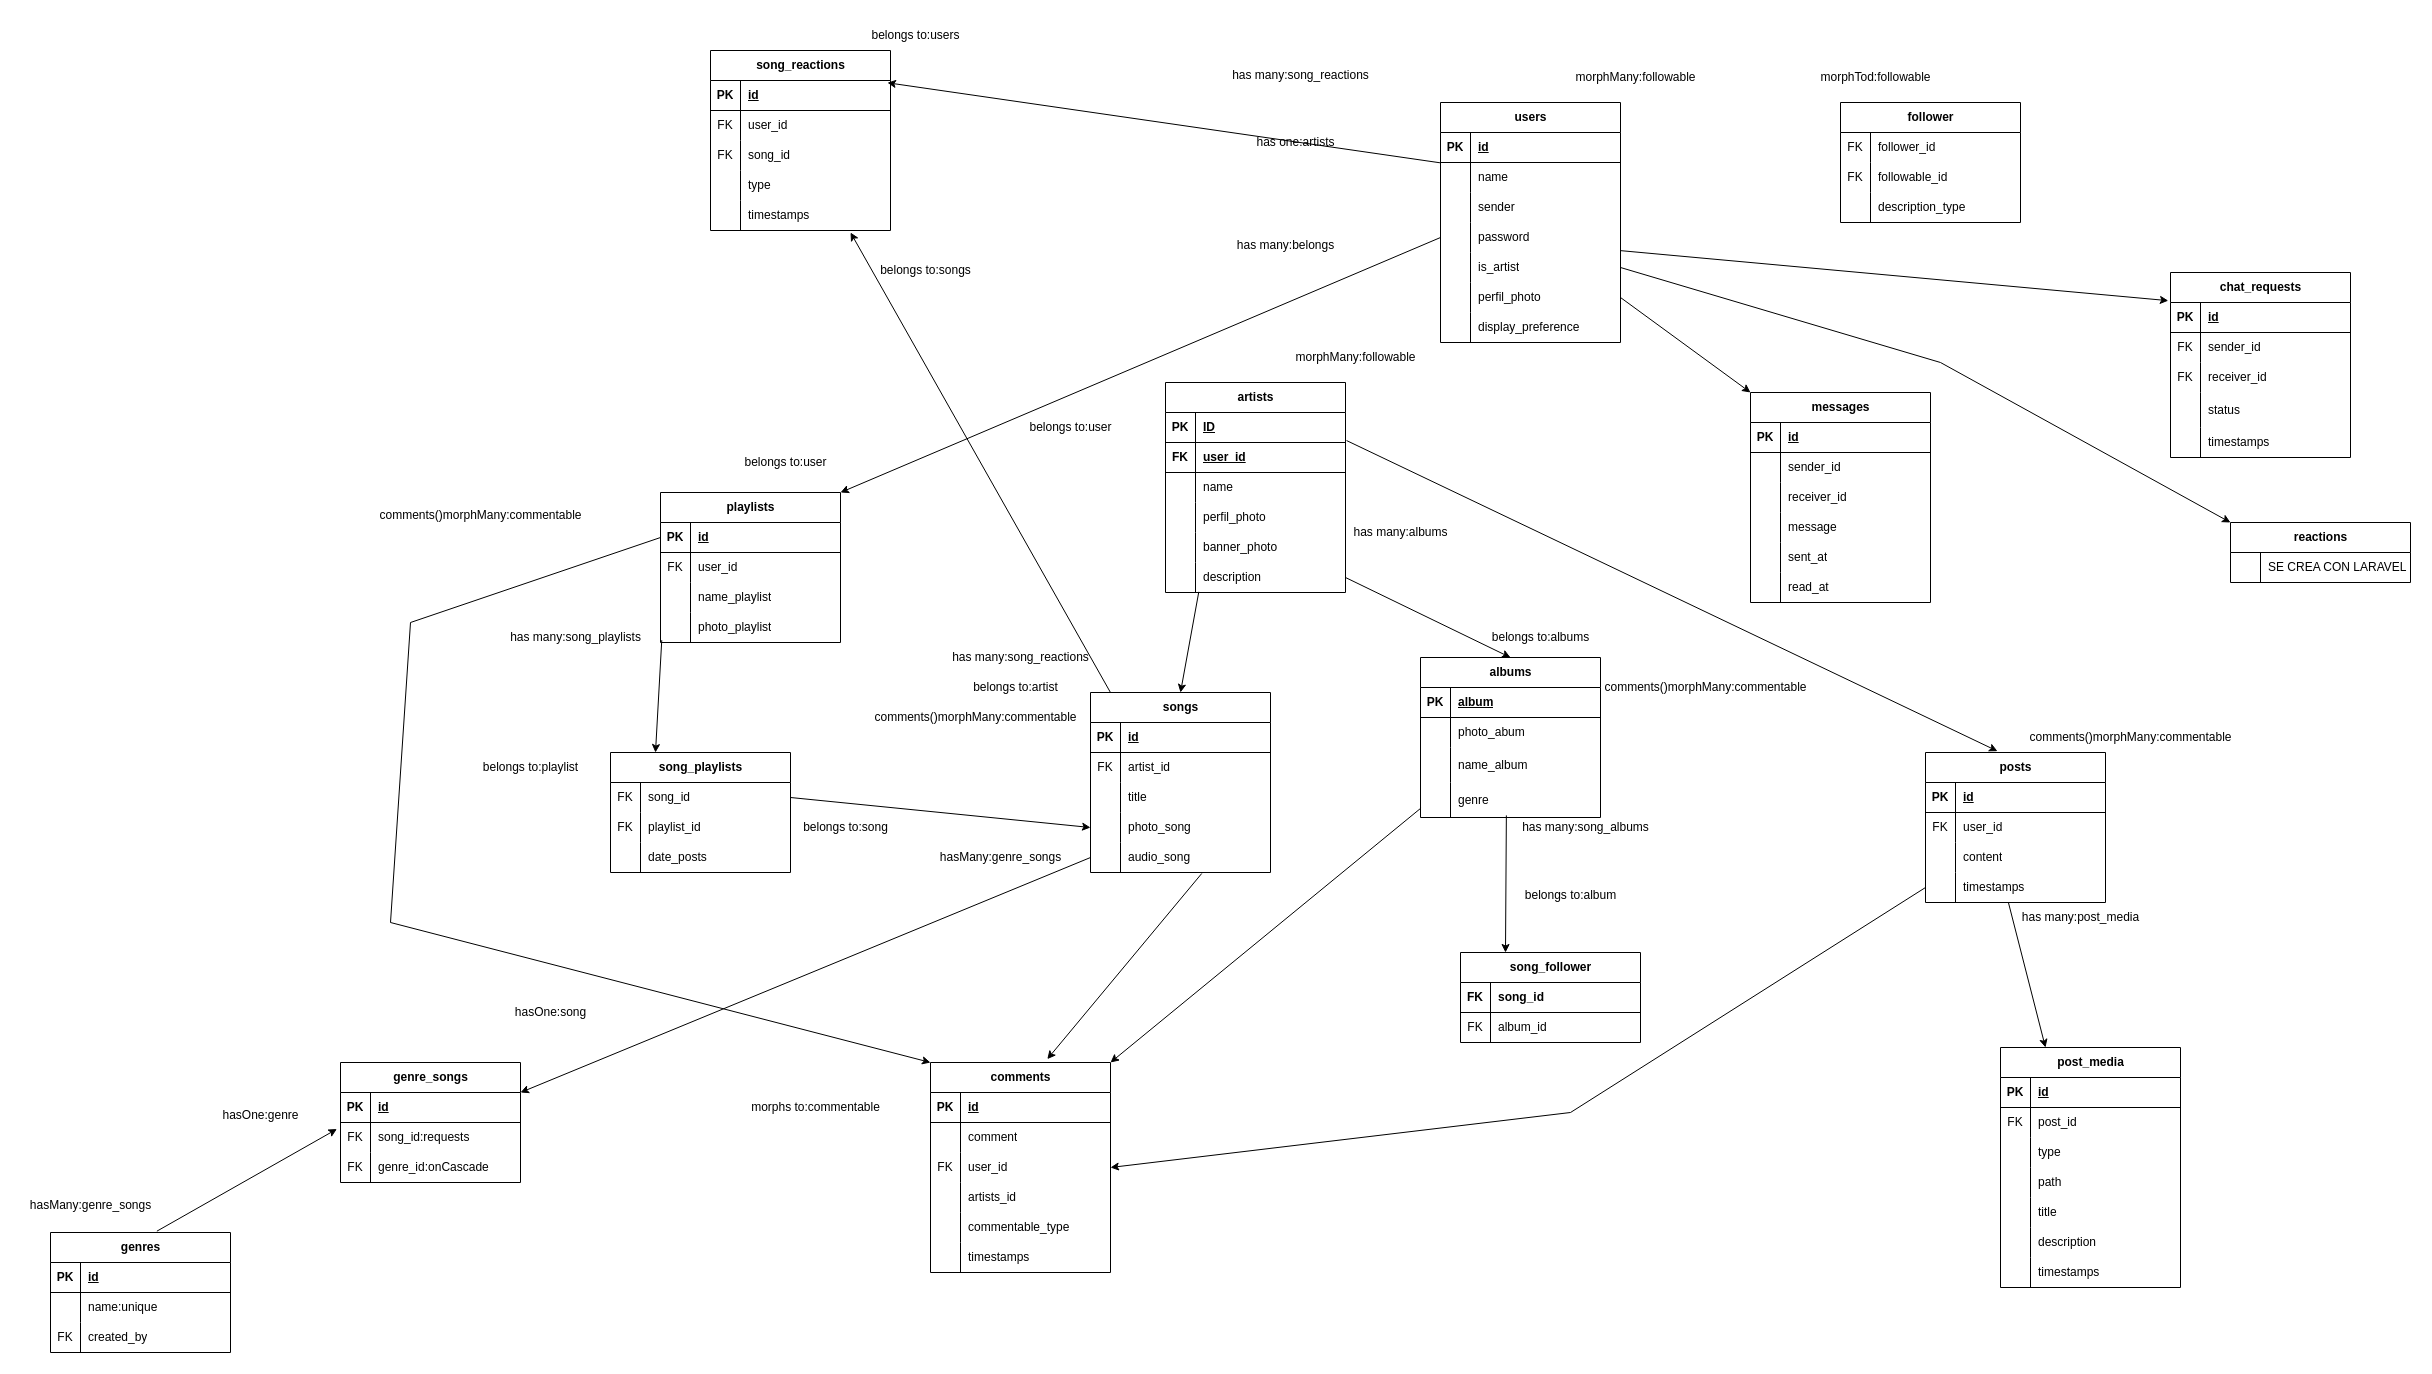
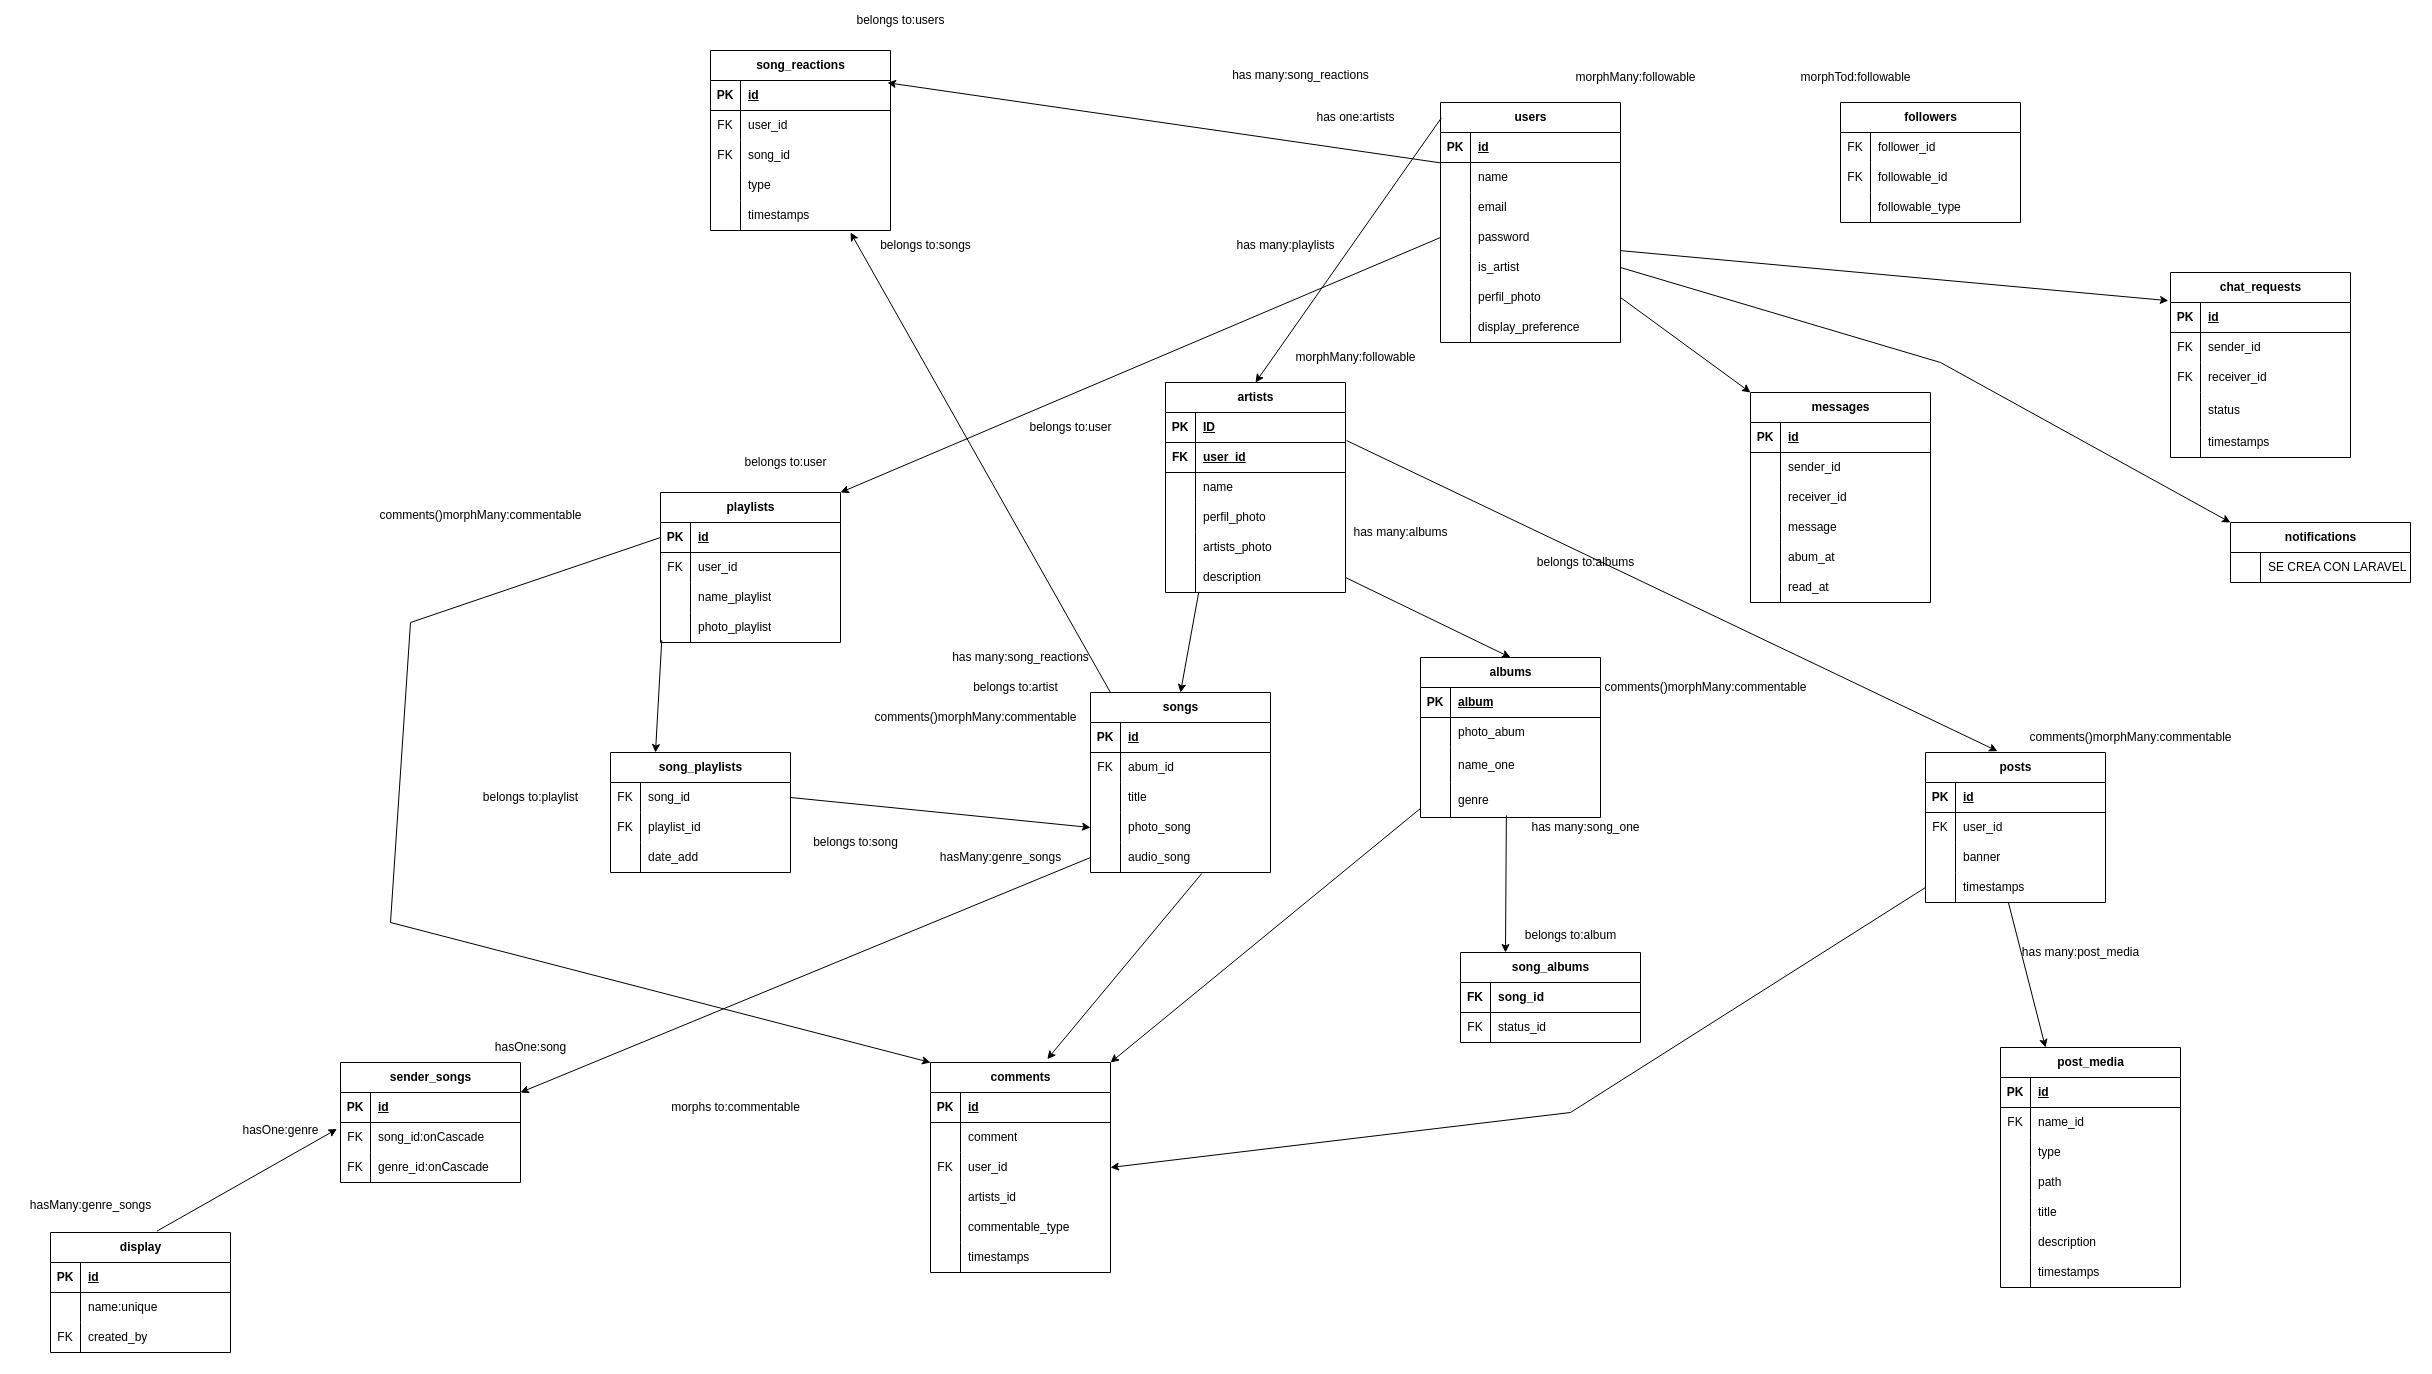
node "belongs to:users": moved (916, 36) -> (901, 21)
node "morphTod:followable": moved (1876, 78) -> (1856, 78)
node "follower": label "follower" -> "followers"
node "has one:artists": moved (1296, 143) -> (1356, 118)
node "sender": label "sender" -> "email"
node "description_type": label "description_type" -> "followable_type"
node "has many:belongs": label "has many:belongs" -> "has many:playlists"
edge "users" -> "artists": added
node "belongs to:songs": moved (926, 271) -> (926, 246)
node "reactions": label "reactions" -> "notifications"
node "banner_photo": label "banner_photo" -> "artists_photo"
node "sent_at": label "sent_at" -> "abum_at"
node "has many:song_playlists": removed
node "belongs to:albums": moved (1541, 638) -> (1586, 563)
node "name_album": label "name_album" -> "name_one"
node "belongs to:playlist": moved (531, 768) -> (531, 798)
node "artist_id": label "artist_id" -> "abum_id"
node "belongs to:song": moved (846, 828) -> (856, 843)
node "has many:song_albums": label "has many:song_albums" -> "has many:song_one"
node "date_posts": label "date_posts" -> "date_add"
node "content": label "content" -> "banner"
node "belongs to:album": moved (1571, 896) -> (1571, 936)
node "has many:post_media": moved (2081, 918) -> (2081, 953)
node "song_follower": label "song_follower" -> "song_albums"
node "hasOne:song": moved (551, 1013) -> (531, 1048)
node "album_id": label "album_id" -> "status_id"
node "genre_songs": label "genre_songs" -> "sender_songs"
node "morphs to:commentable": moved (816, 1108) -> (736, 1108)
node "hasOne:genre": moved (261, 1116) -> (281, 1131)
node "post_id": label "post_id" -> "name_id"
node "song_id:requests": label "song_id:requests" -> "song_id:onCascade"
node "genres": label "genres" -> "display"
